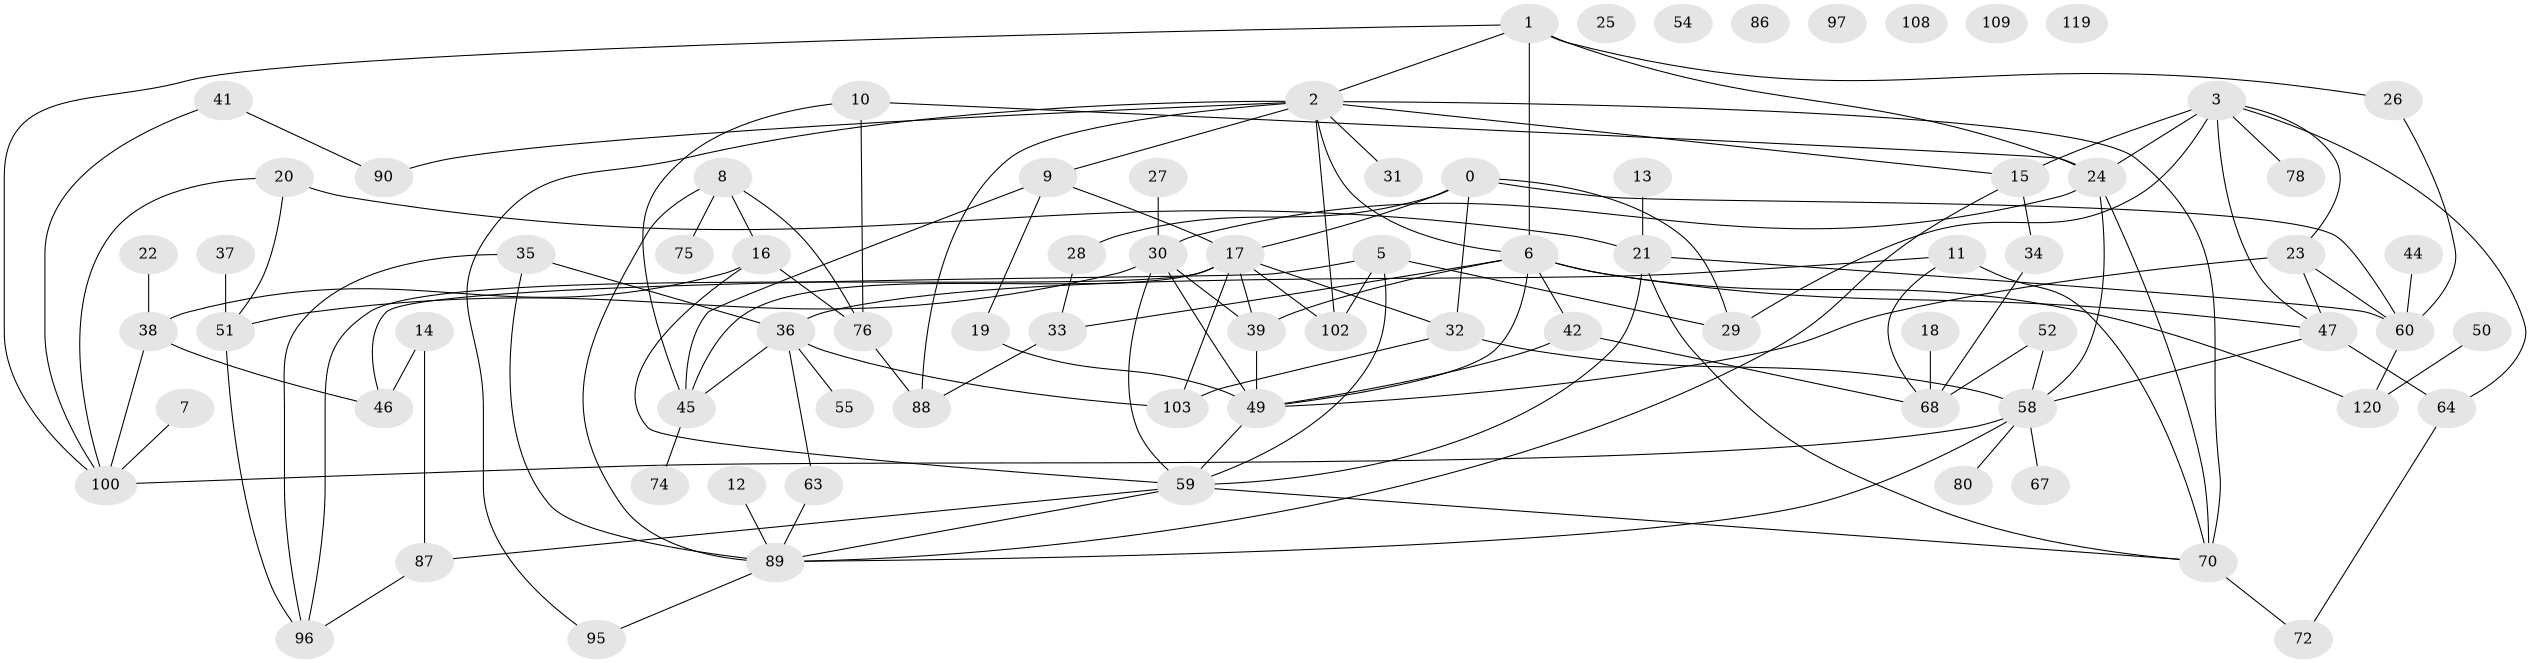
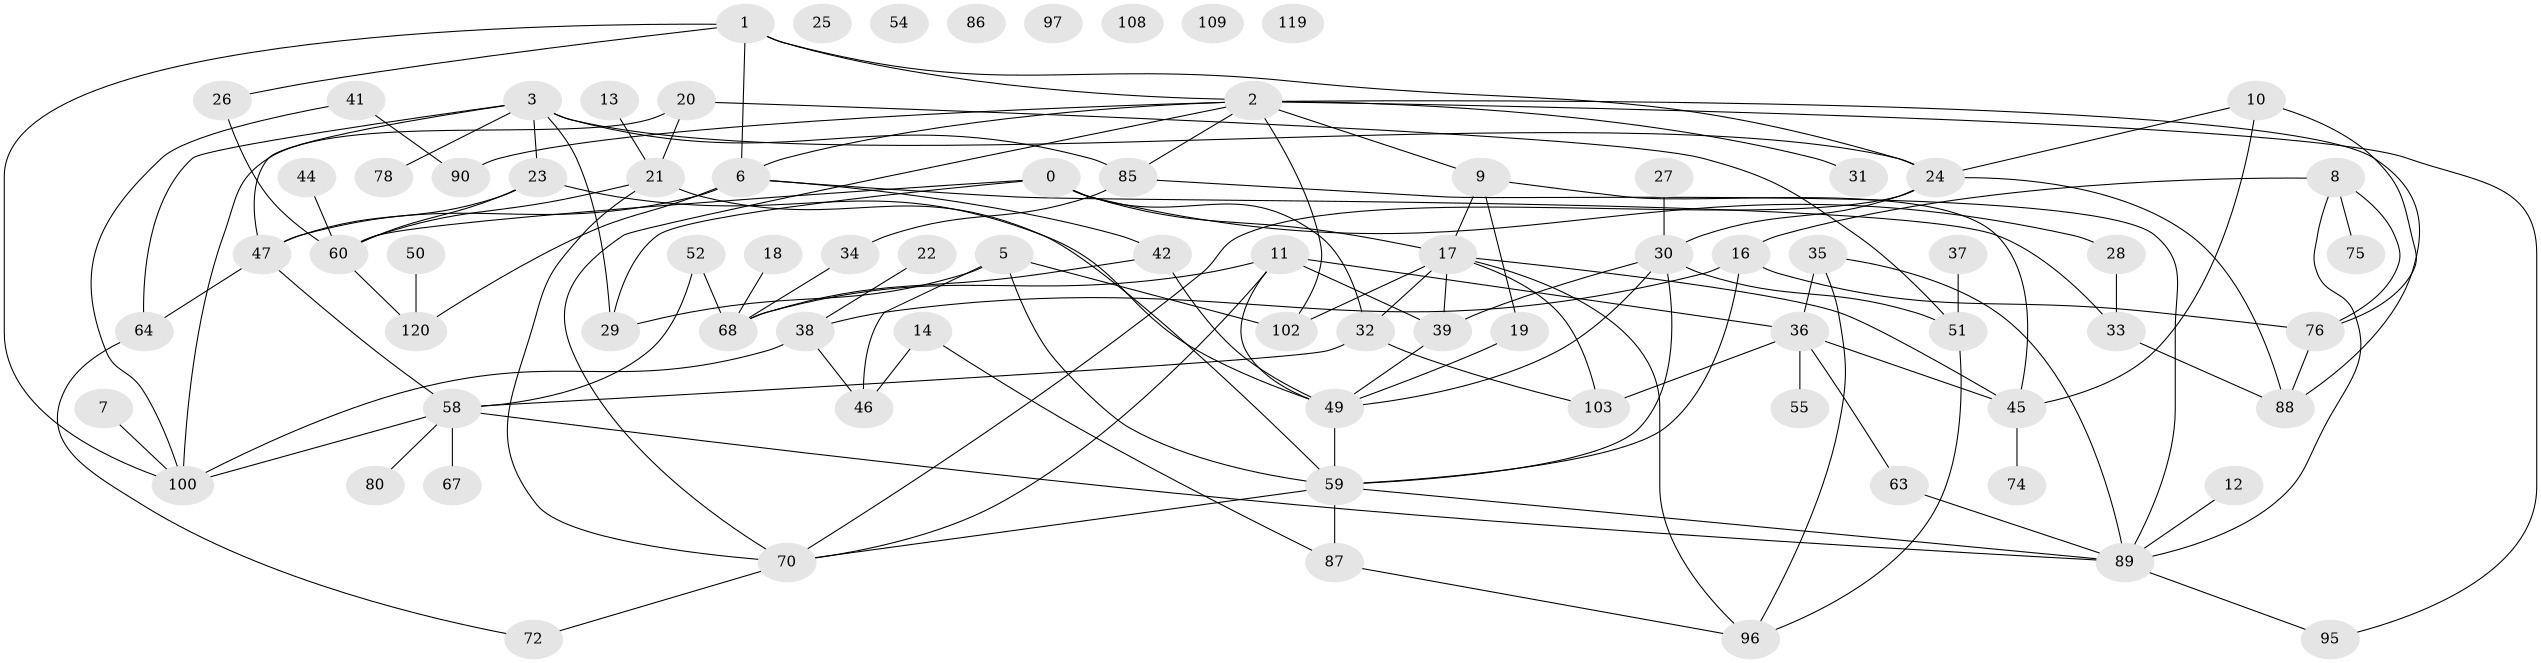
node "15": label "15" -> "85"
edge "6" -- "39": now "11" -- "39"
edge "24" -- "58": now "24" -- "88"
edge "6" -- "49": now "11" -- "49"
